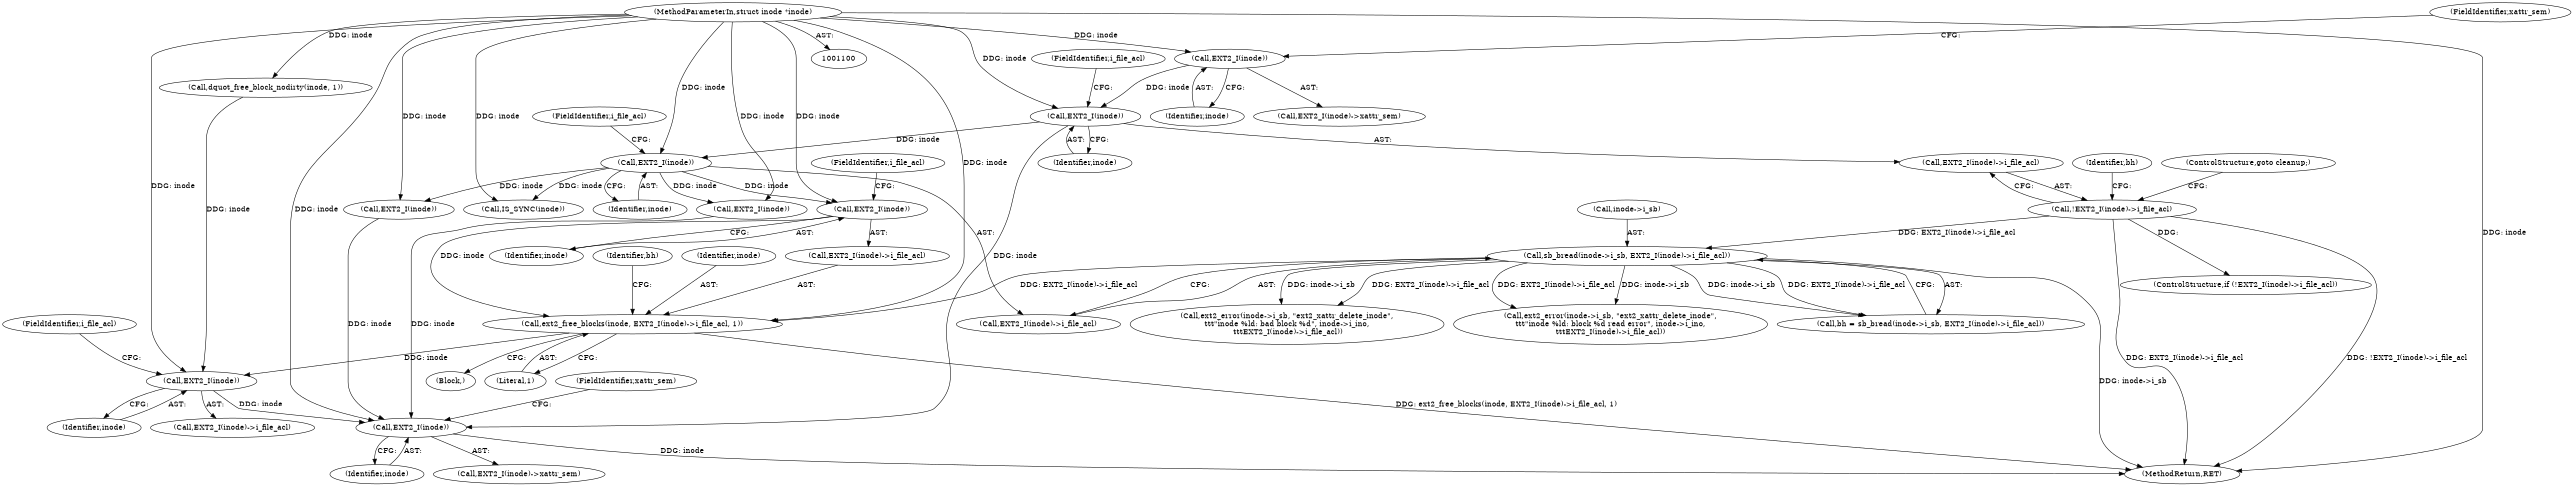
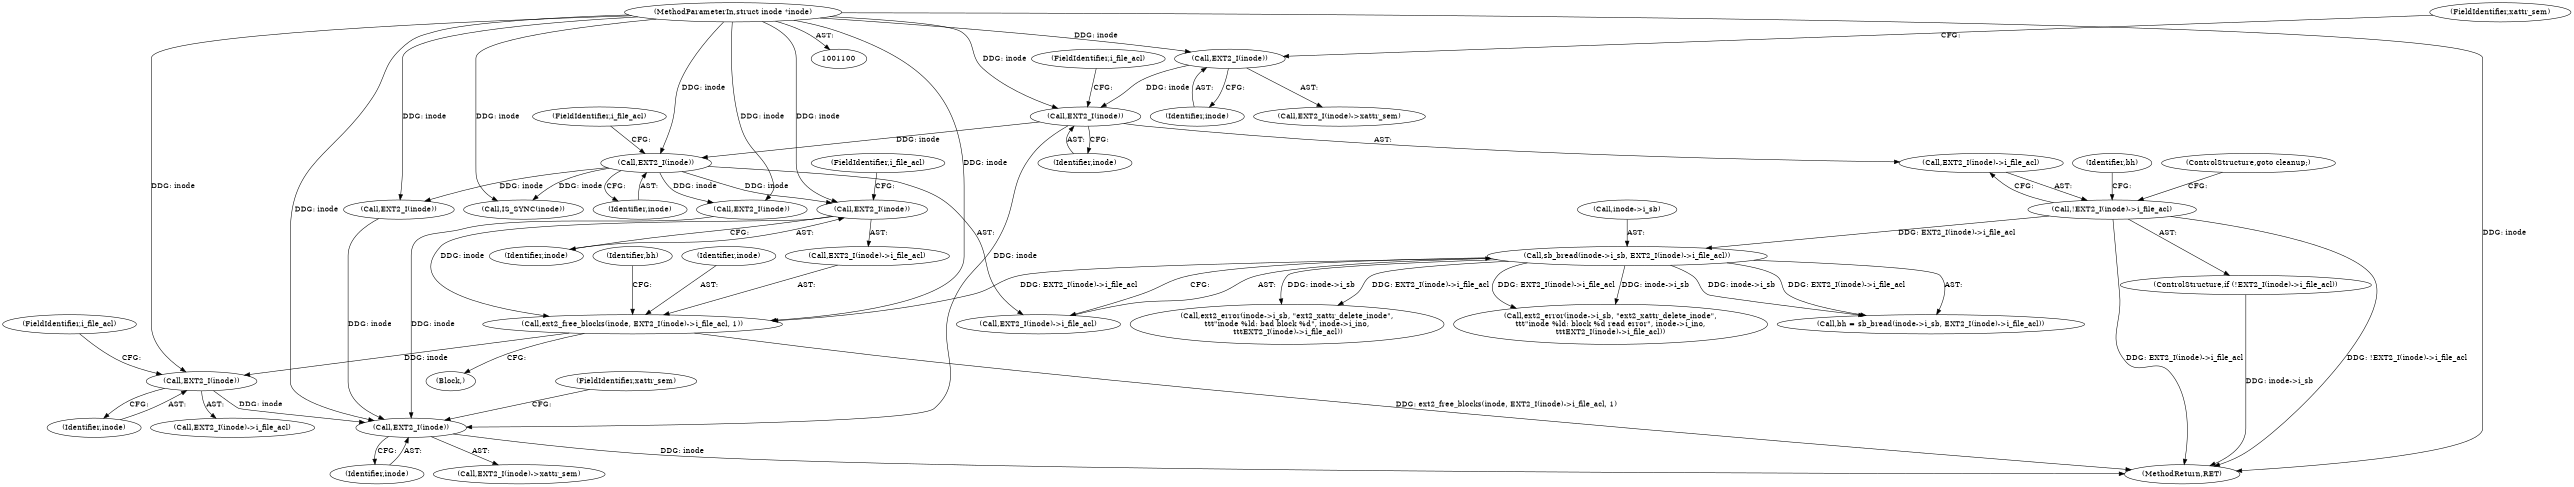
node "(Call,dquot_free_block_nodirty(inode, 1))": removed
edge "(Call,!EXT2_I(inode)->i_file_acl)" -> "(ControlStructure,if (!EXT2_I(inode)->i_file_acl))": label "DDG: " -> "AST: "
edge "(Call,bh = sb_bread(inode->i_sb, EXT2_I(inode)->i_file_acl))" -> "(Call,sb_bread(inode->i_sb, EXT2_I(inode)->i_file_acl))": removed, label "CFG:"
edge "(Call,sb_bread(inode->i_sb, EXT2_I(inode)->i_file_acl))" -> "(MethodReturn,RET)": now "(ControlStructure,if (!EXT2_I(inode)->i_file_acl))" -> "(MethodReturn,RET)"
node "(Literal,1)": removed
